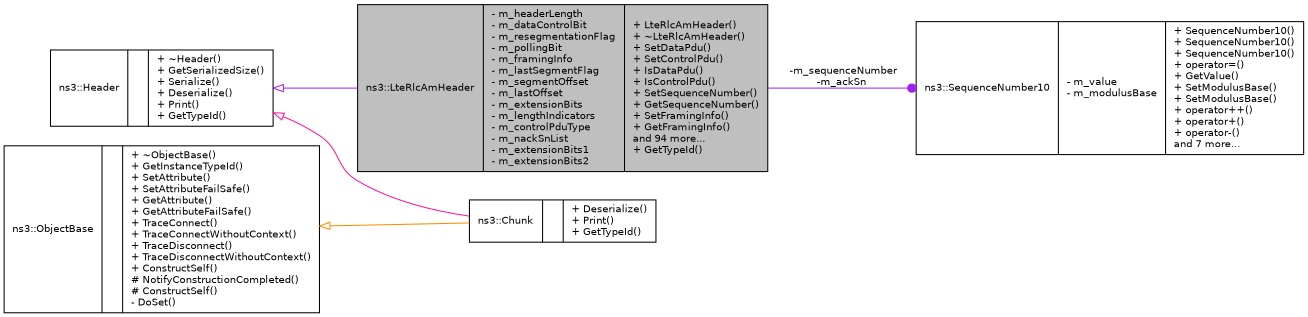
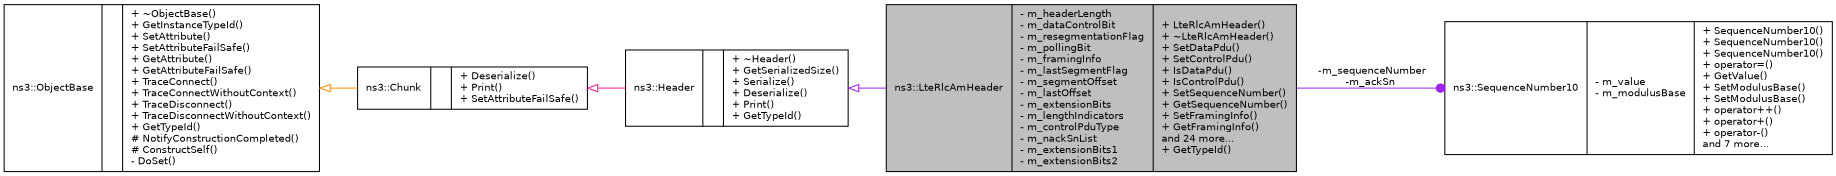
node "ns3::LteRlcAmHeader": text "and 94 more..." -> "and 24 more..."
edge "ns3::Chunk" -> "ns3::Header": reversed
node "ns3::Chunk": text "+ GetTypeId()" -> "+ SetAttributeFailSafe()"
node "ns3::ObjectBase": text "+ ConstructSelf()" -> "+ GetTypeId()"
